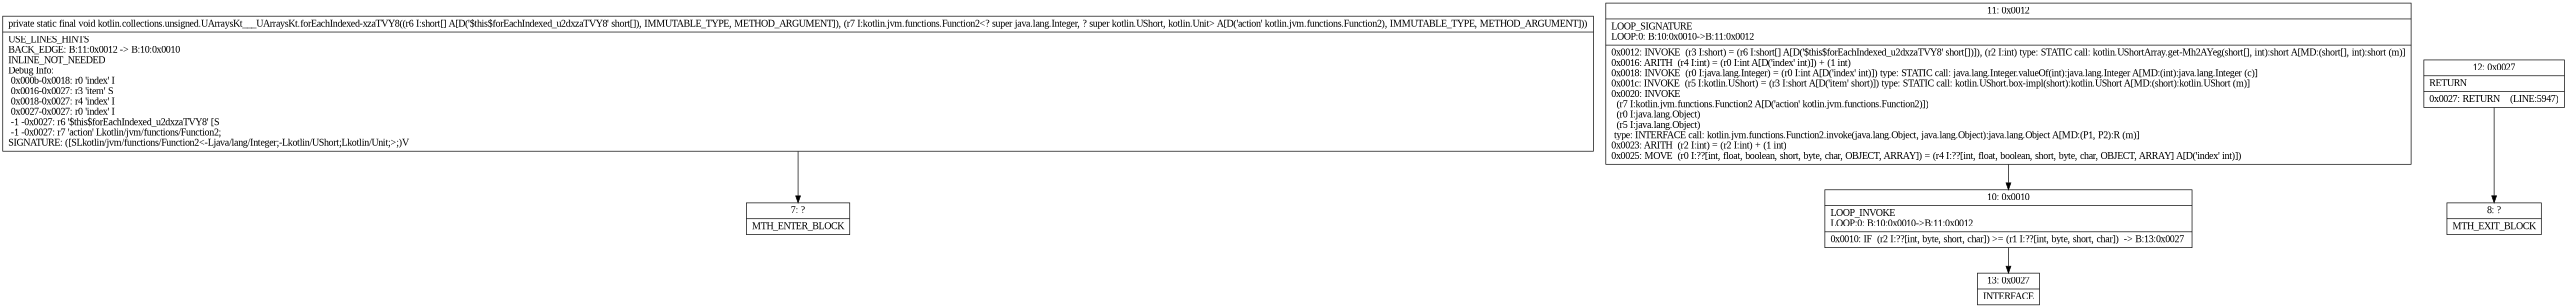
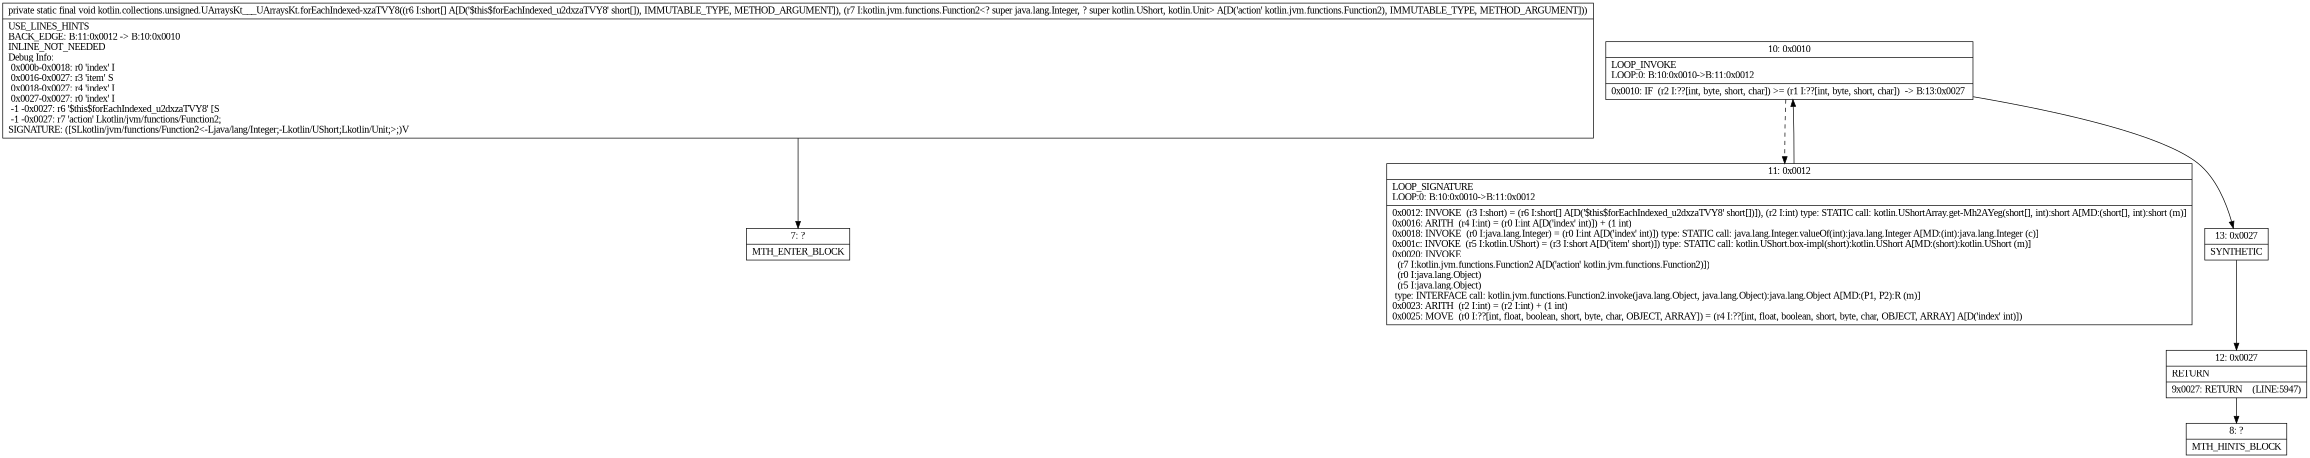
node "12: 0x0027": text "0x0027: RETURN    (LINE:5947)" -> "9x0027: RETURN    (LINE:5947)"
edge "10: 0x0010" -> "11: 0x0012": added
node "8: ?": text "MTH_EXIT_BLOCK" -> "MTH_HINTS_BLOCK"
node "13: 0x0027": text "INTERFACE" -> "SYNTHETIC"
edge "13: 0x0027" -> "12: 0x0027": added
